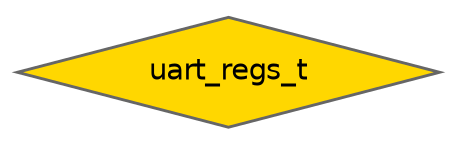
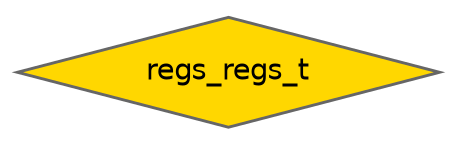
node "uart_regs_t": label "uart_regs_t" -> "regs_regs_t"
